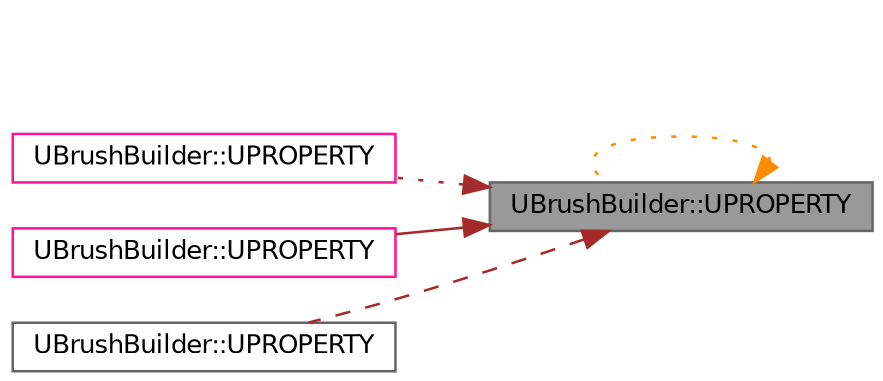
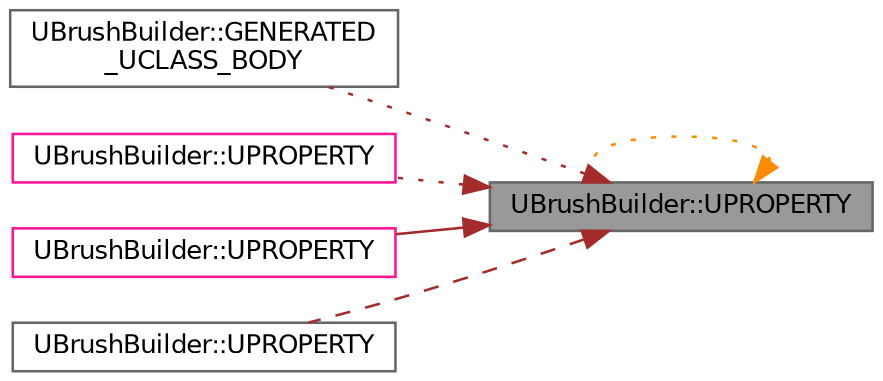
node "UBrushBuilder::GENERATED _UCLASS_BODY": added
